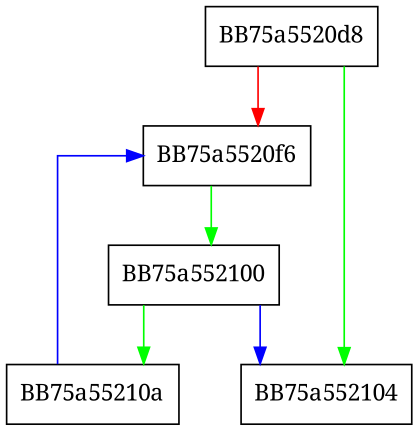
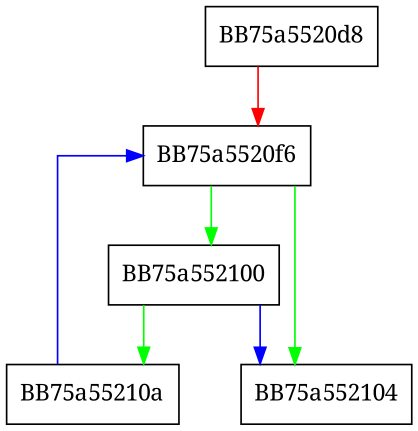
edge "BB75a5520d8" -> "BB75a552104": now "BB75a5520f6" -> "BB75a552104"
